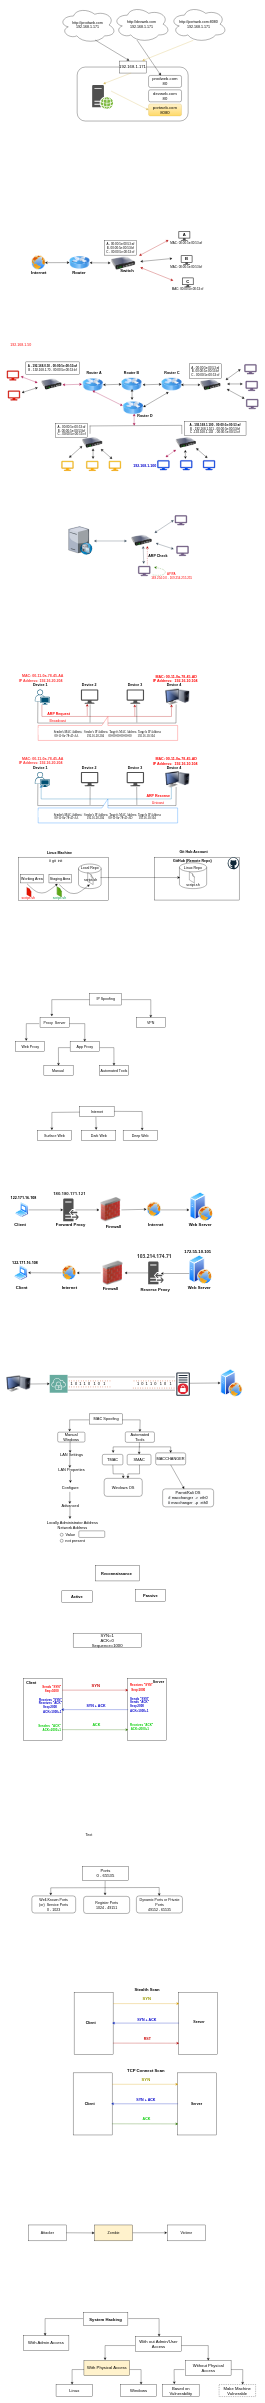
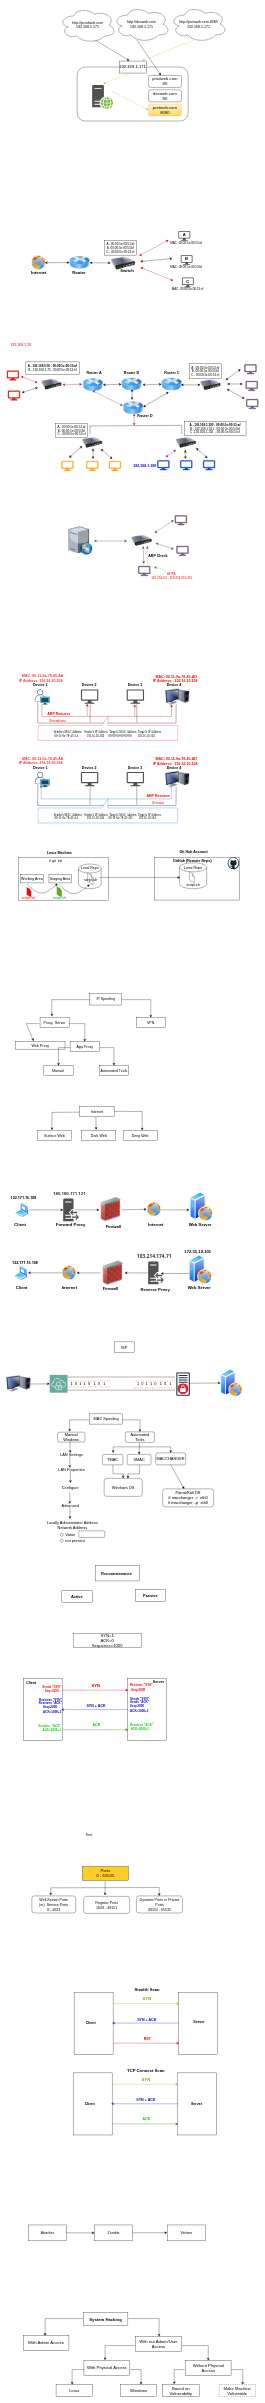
node "Web Proxy": size 29x10 -> 50x8
node "ISP": added
node "Ports 0 - 65535": fillcolor #ffffff -> #ffcd28
node "Zombie": fillcolor #fff2cc -> #ffffff
node "With Physical Access": fillcolor #fff2cc -> #ffffff
